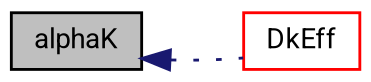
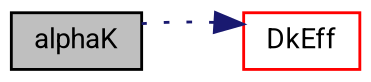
edge "DkEff" -> "alphaK": reversed
